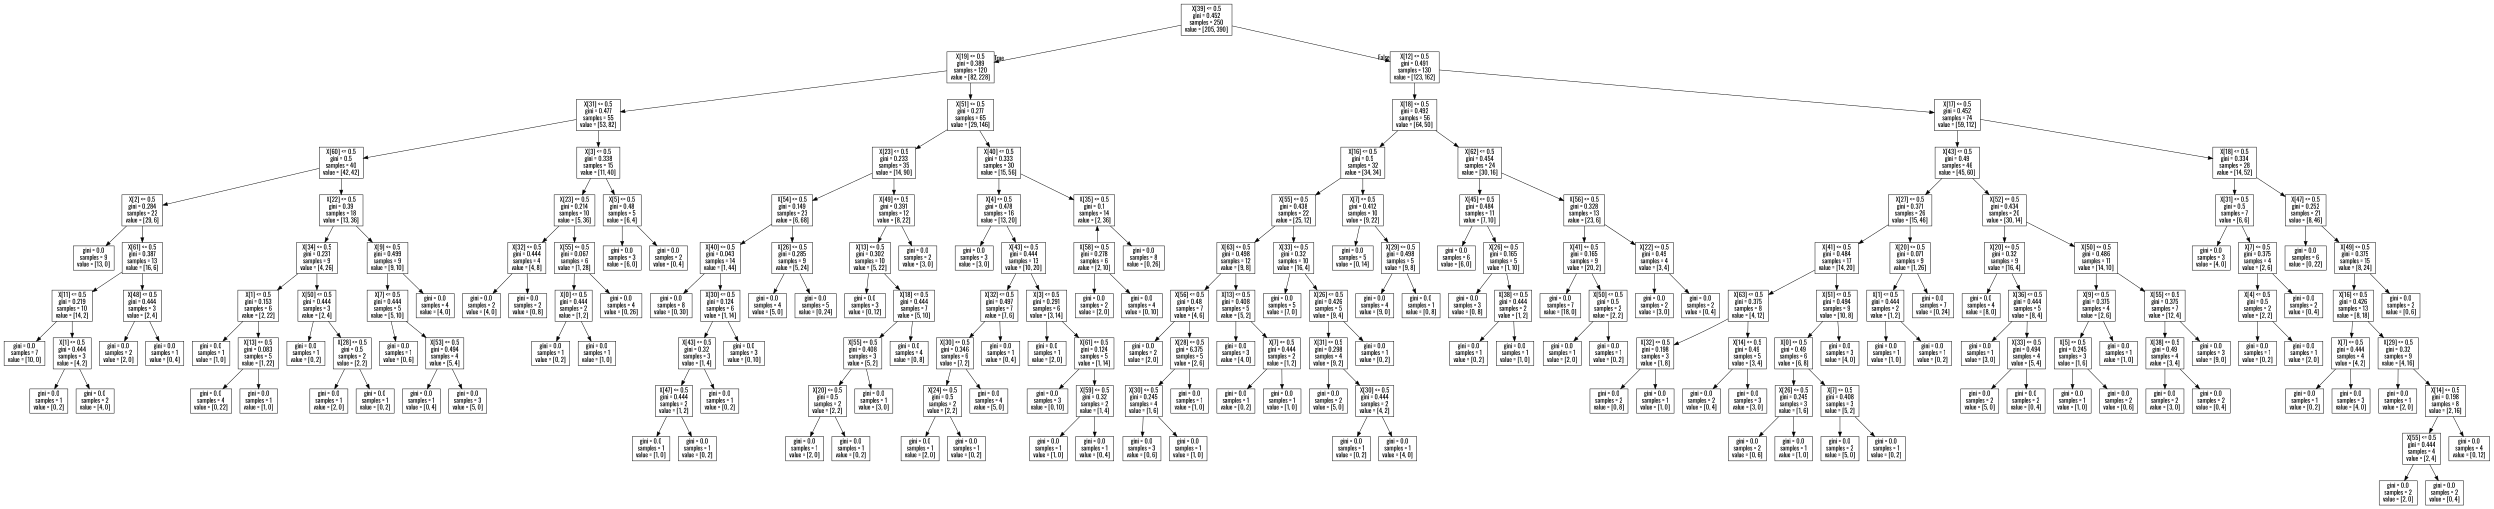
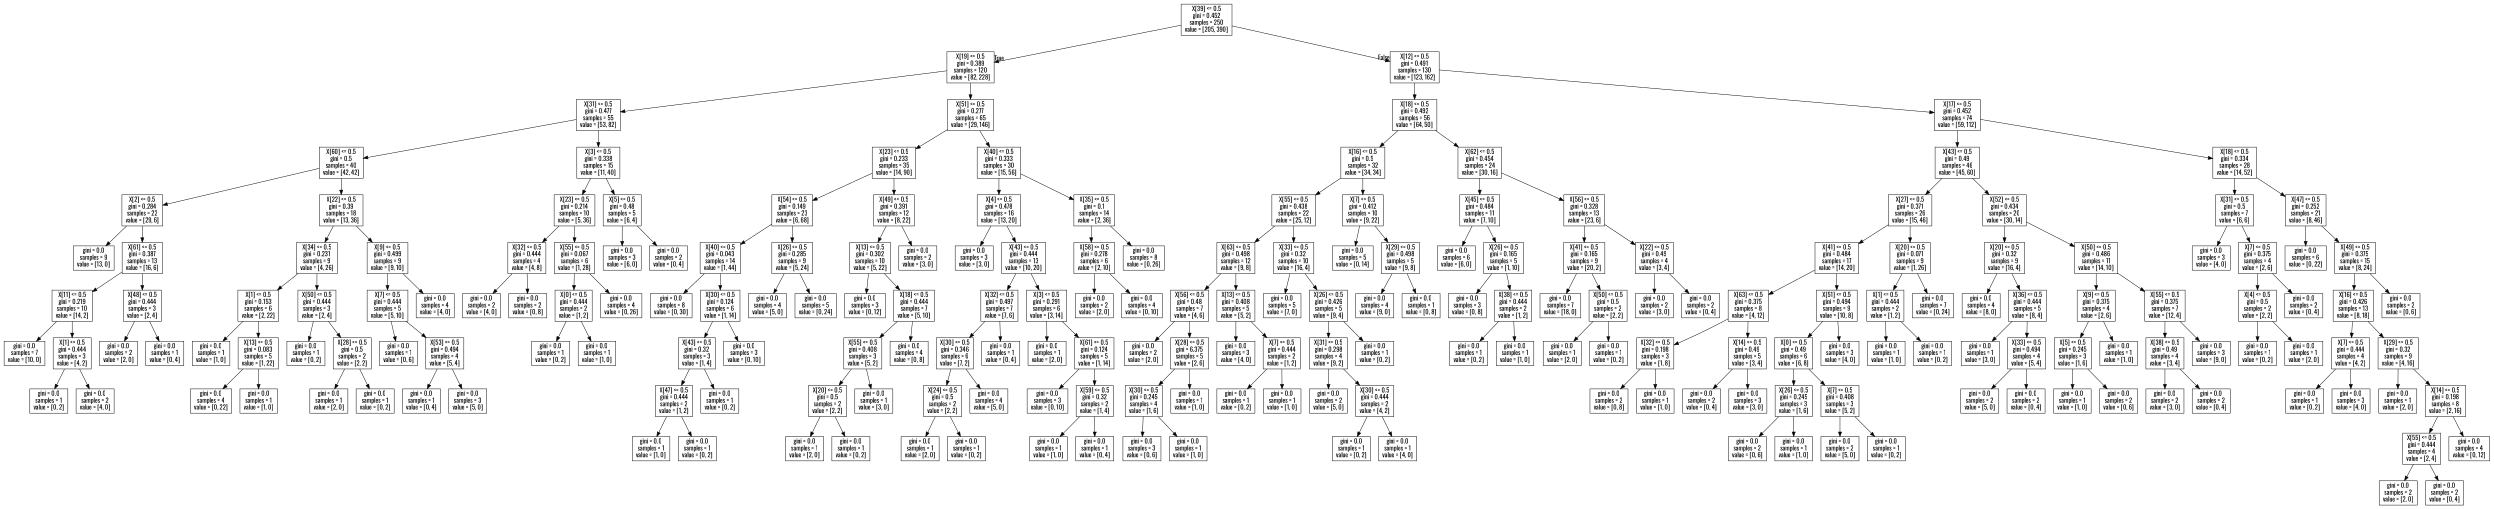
edge "X[58] <= 0.5 gini = 0.278 samples = 6 value = [2, 10]" -> "X[35] <= 0.5 gini = 0.1 samples = 14 value = [2, 36]": reversed
